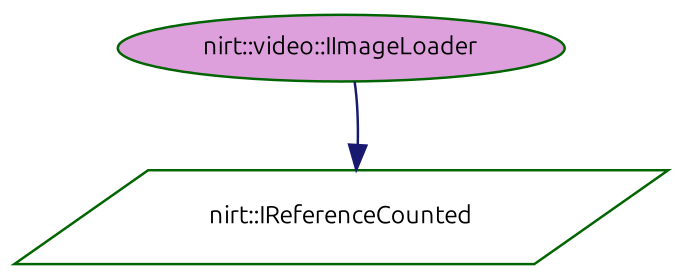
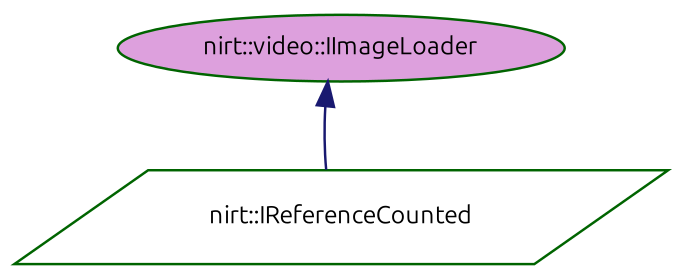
edge "nirt::video::IImageLoader" -> "nirt::IReferenceCounted": reversed
